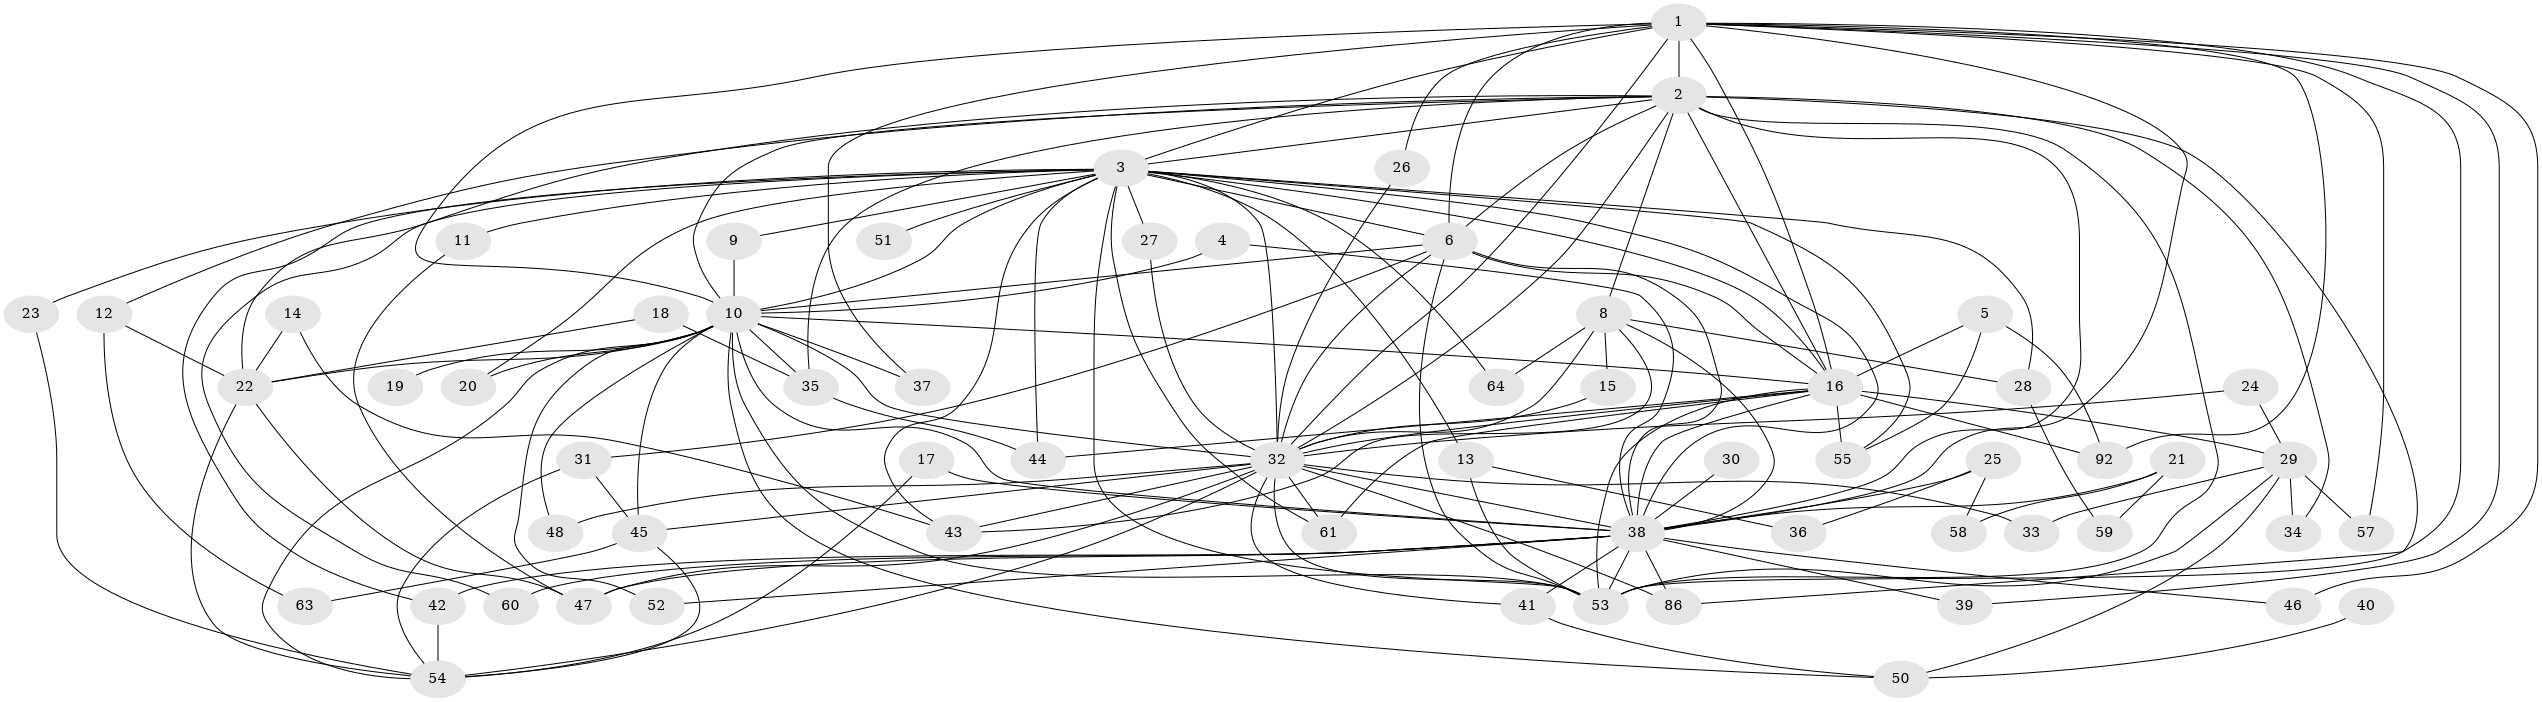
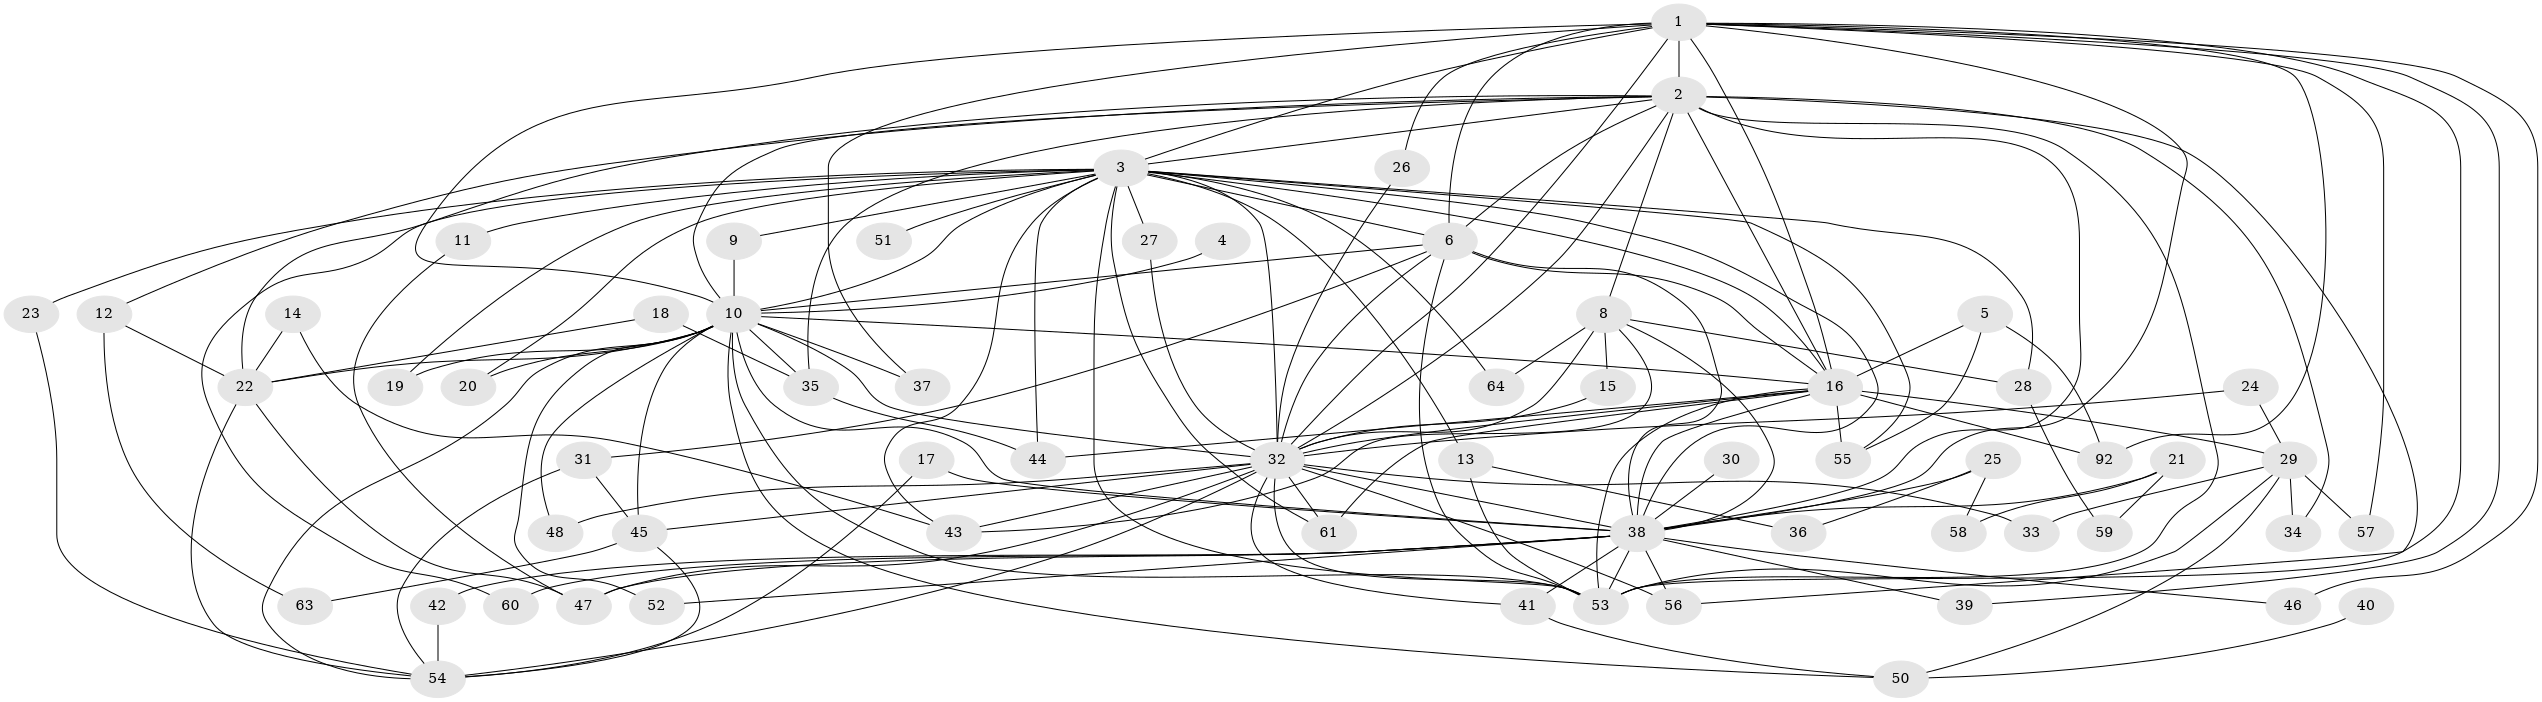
edge "3" -- "42": now "3" -- "19"
edge "4" -- "38": removed
node "86": label "86" -> "56"
